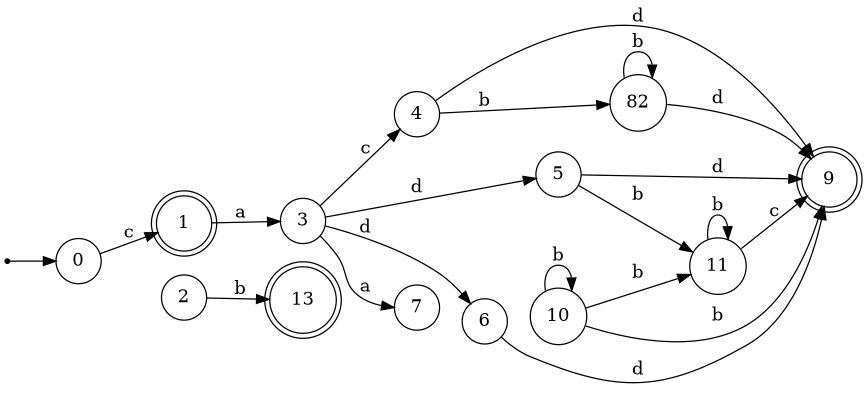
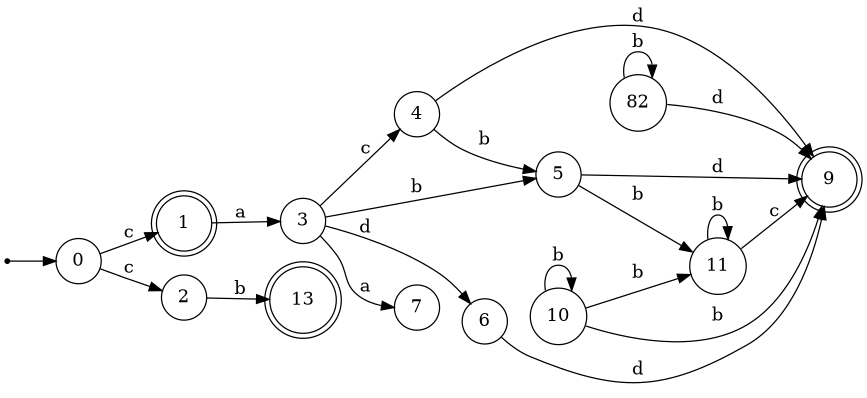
edge "4" -> "82": now "4" -> "5"
edge "3" -> "5": label "d" -> "b"
edge "0" -> "2": added, label "c"
